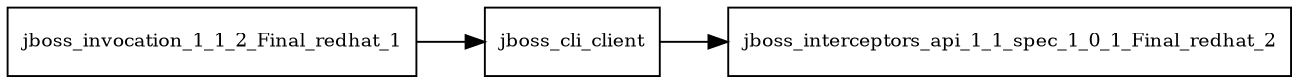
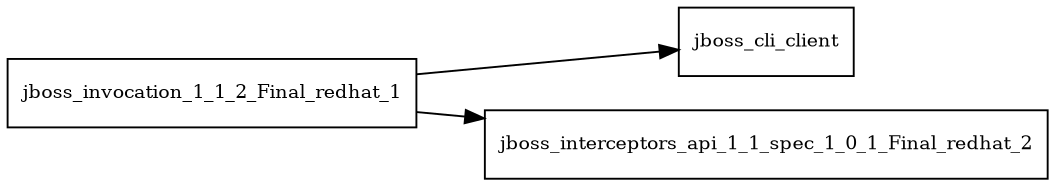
edge "jboss_cli_client" -> "jboss_interceptors_api_1_1_spec_1_0_1_Final_redhat_2": now "jboss_invocation_1_1_2_Final_redhat_1" -> "jboss_interceptors_api_1_1_spec_1_0_1_Final_redhat_2"
